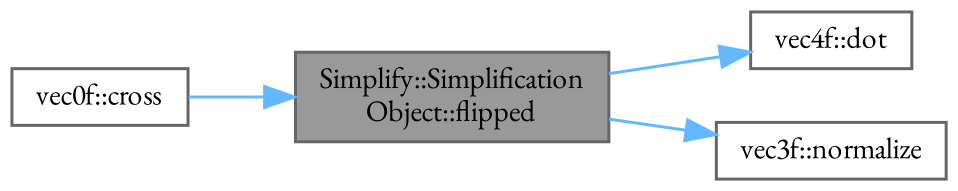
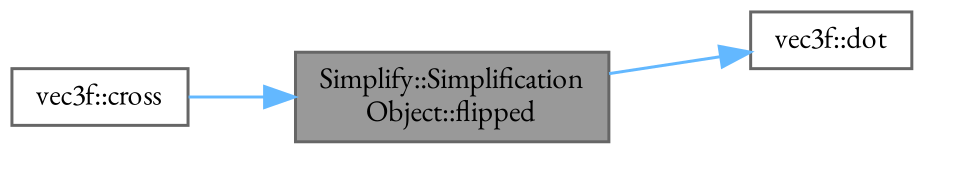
node "vec4f::dot": label "vec4f::dot" -> "vec3f::dot"
node "vec0f::cross": label "vec0f::cross" -> "vec3f::cross"
node "vec3f::normalize": removed
